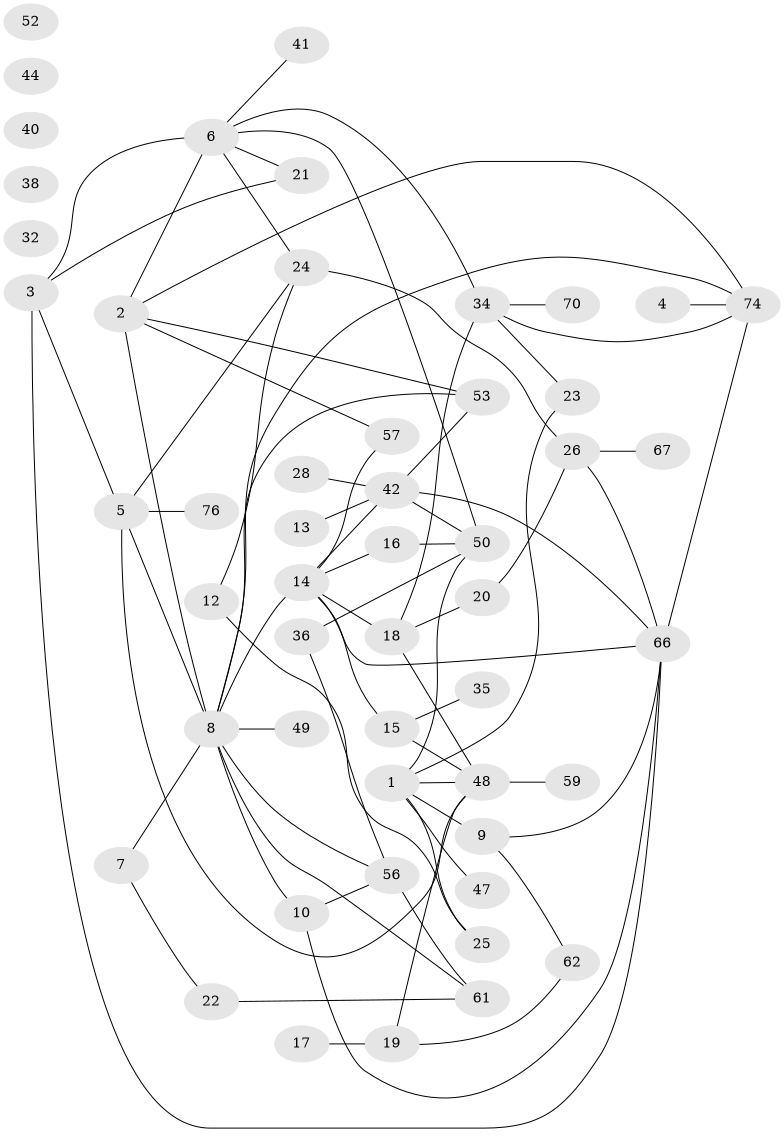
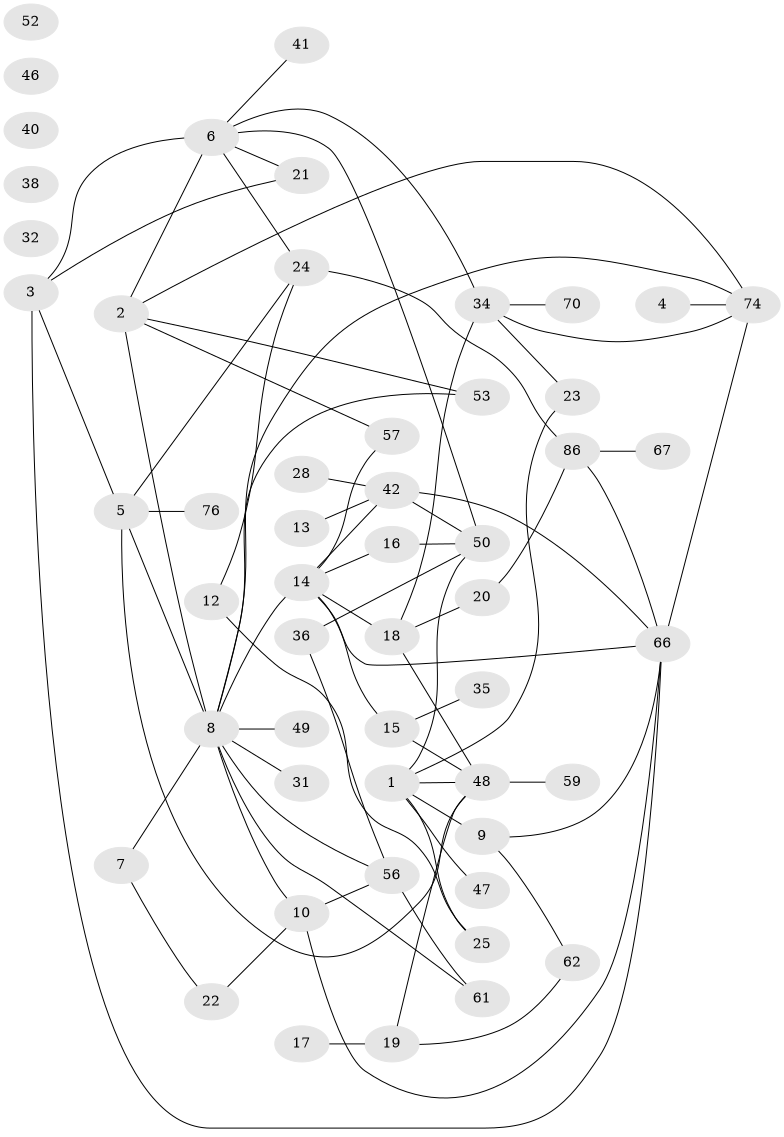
node "44": label "44" -> "46"
edge "53" -- "42": removed
node "26": label "26" -> "86"
node "31": added
edge "61" -- "22": now "10" -- "22"
